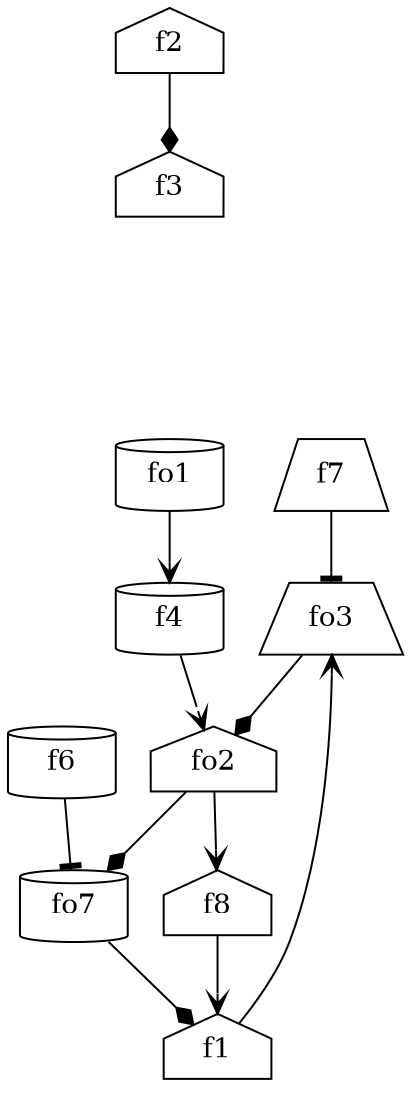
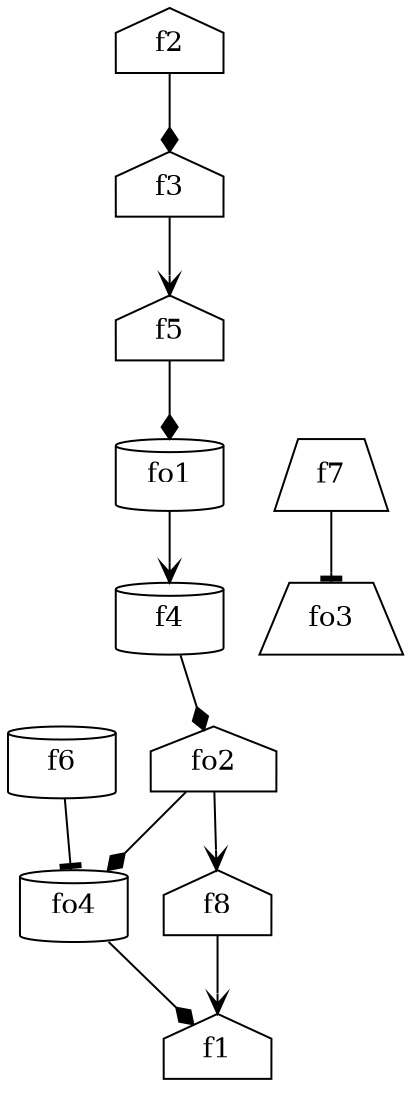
node "f5": added
edge "f4" -> "fo2": arrowhead vee -> diamond
edge "fo3" -> "fo2": removed
edge "f1" -> "fo3": removed
node "fo7": label "fo7" -> "fo4"
